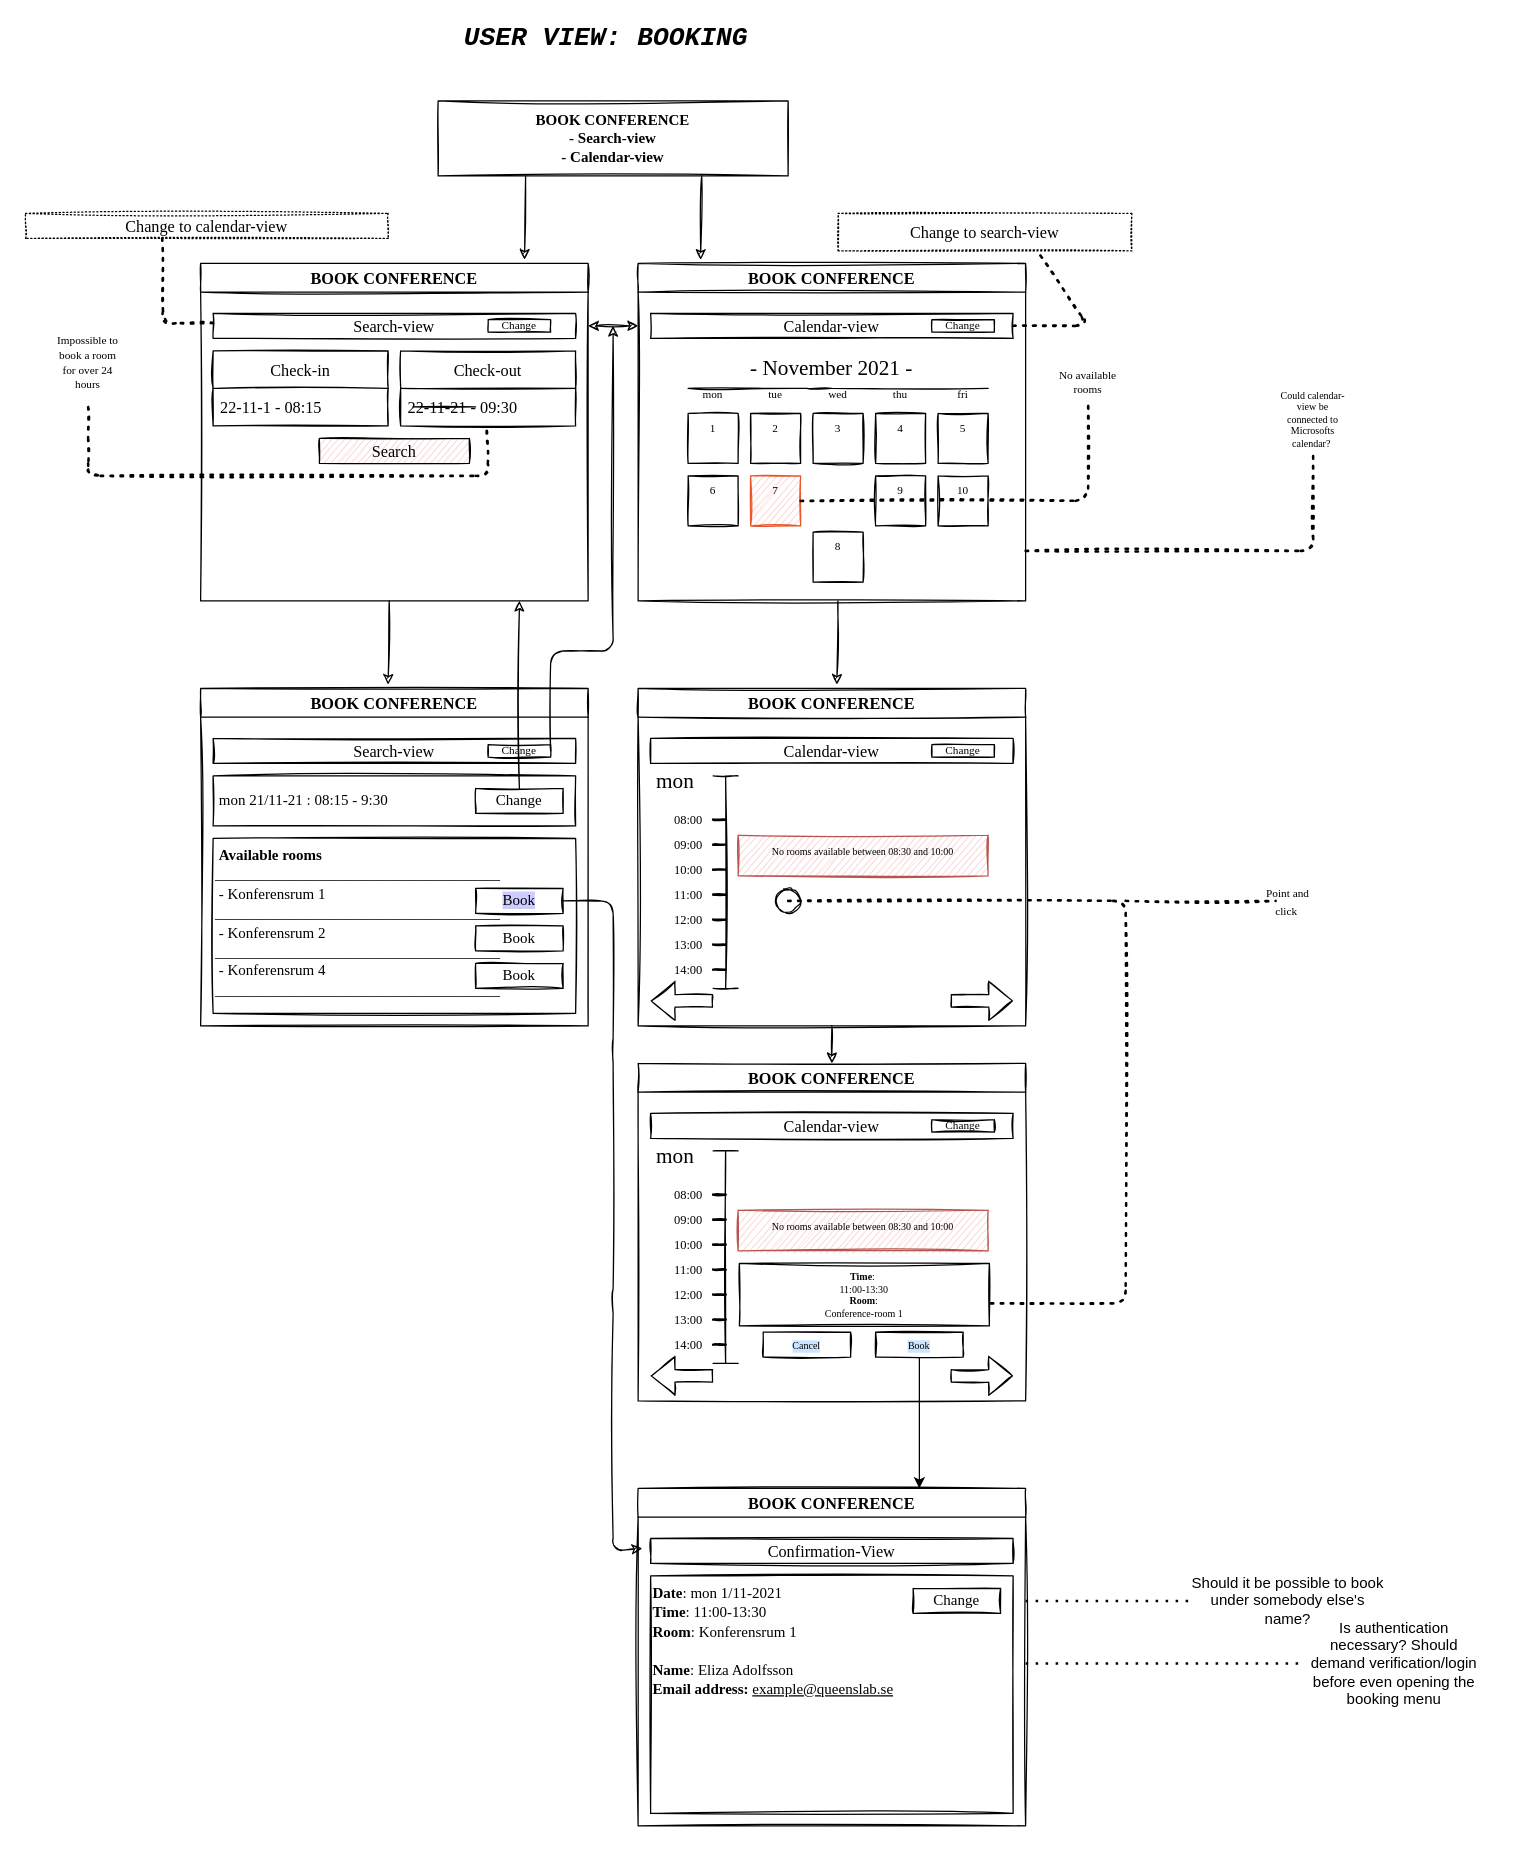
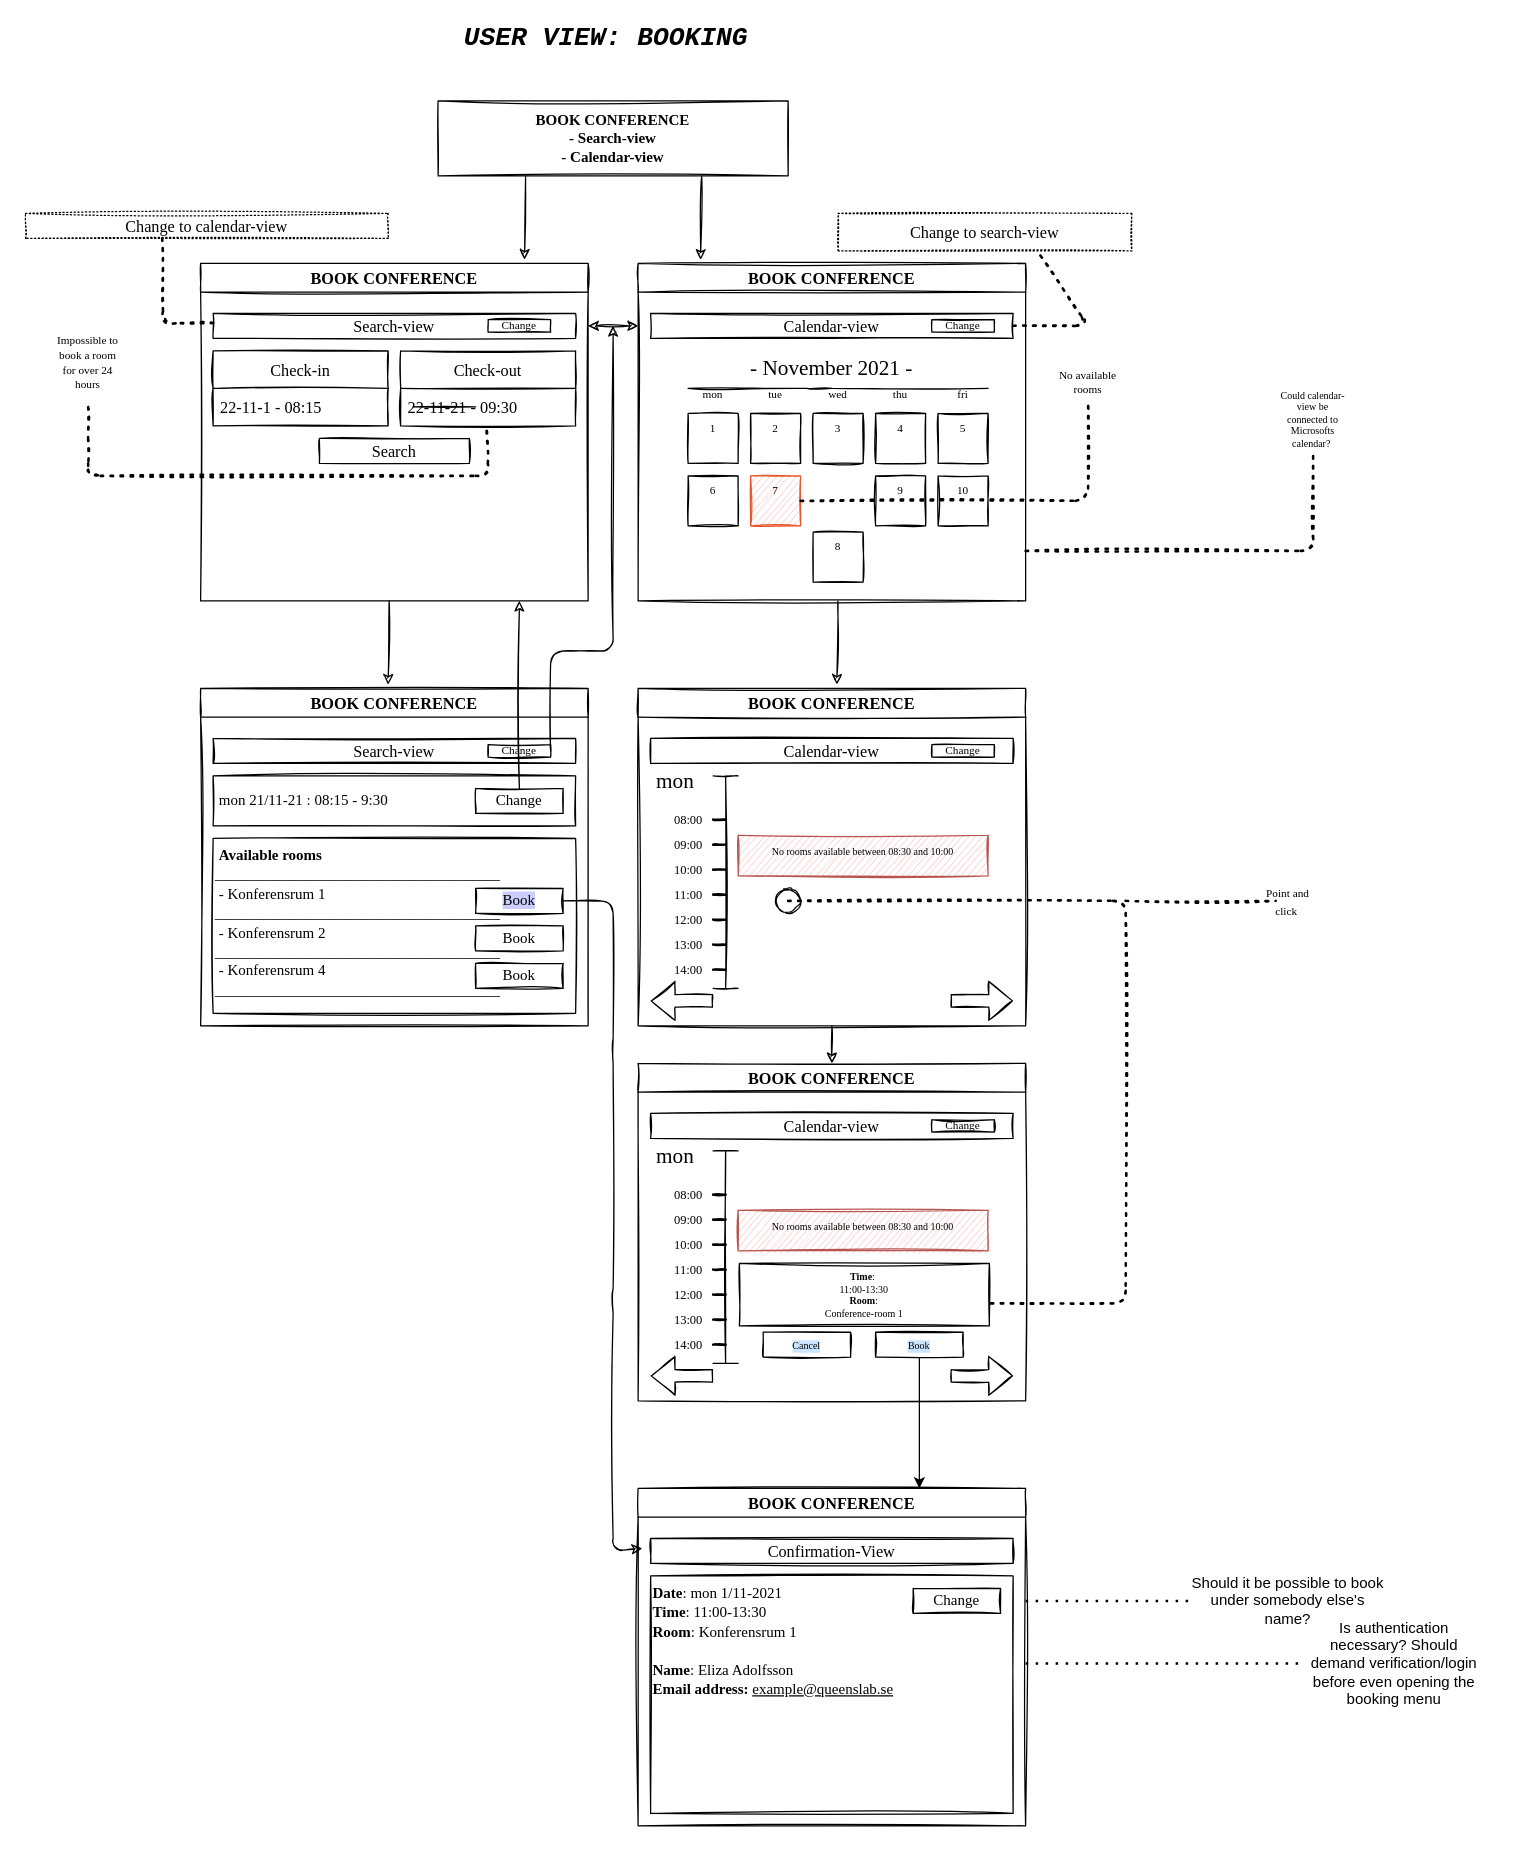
node "Search": fillcolor #f8cecc -> #ffffff
